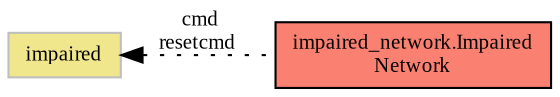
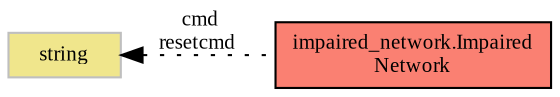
node "impaired": label "impaired" -> "string"
